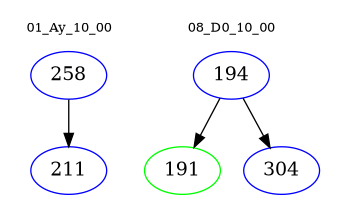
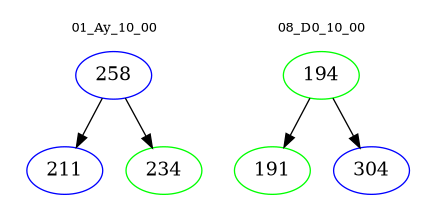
node "194": color blue -> green
node "234": added
